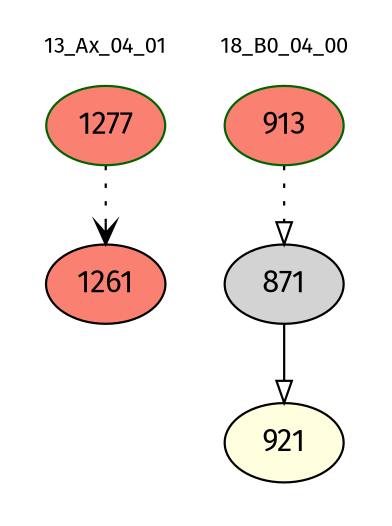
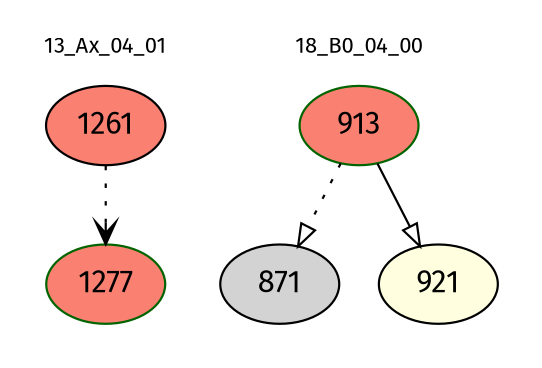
edge "1277" -> "1261": reversed
edge "871" -> "921": now "913" -> "921"
